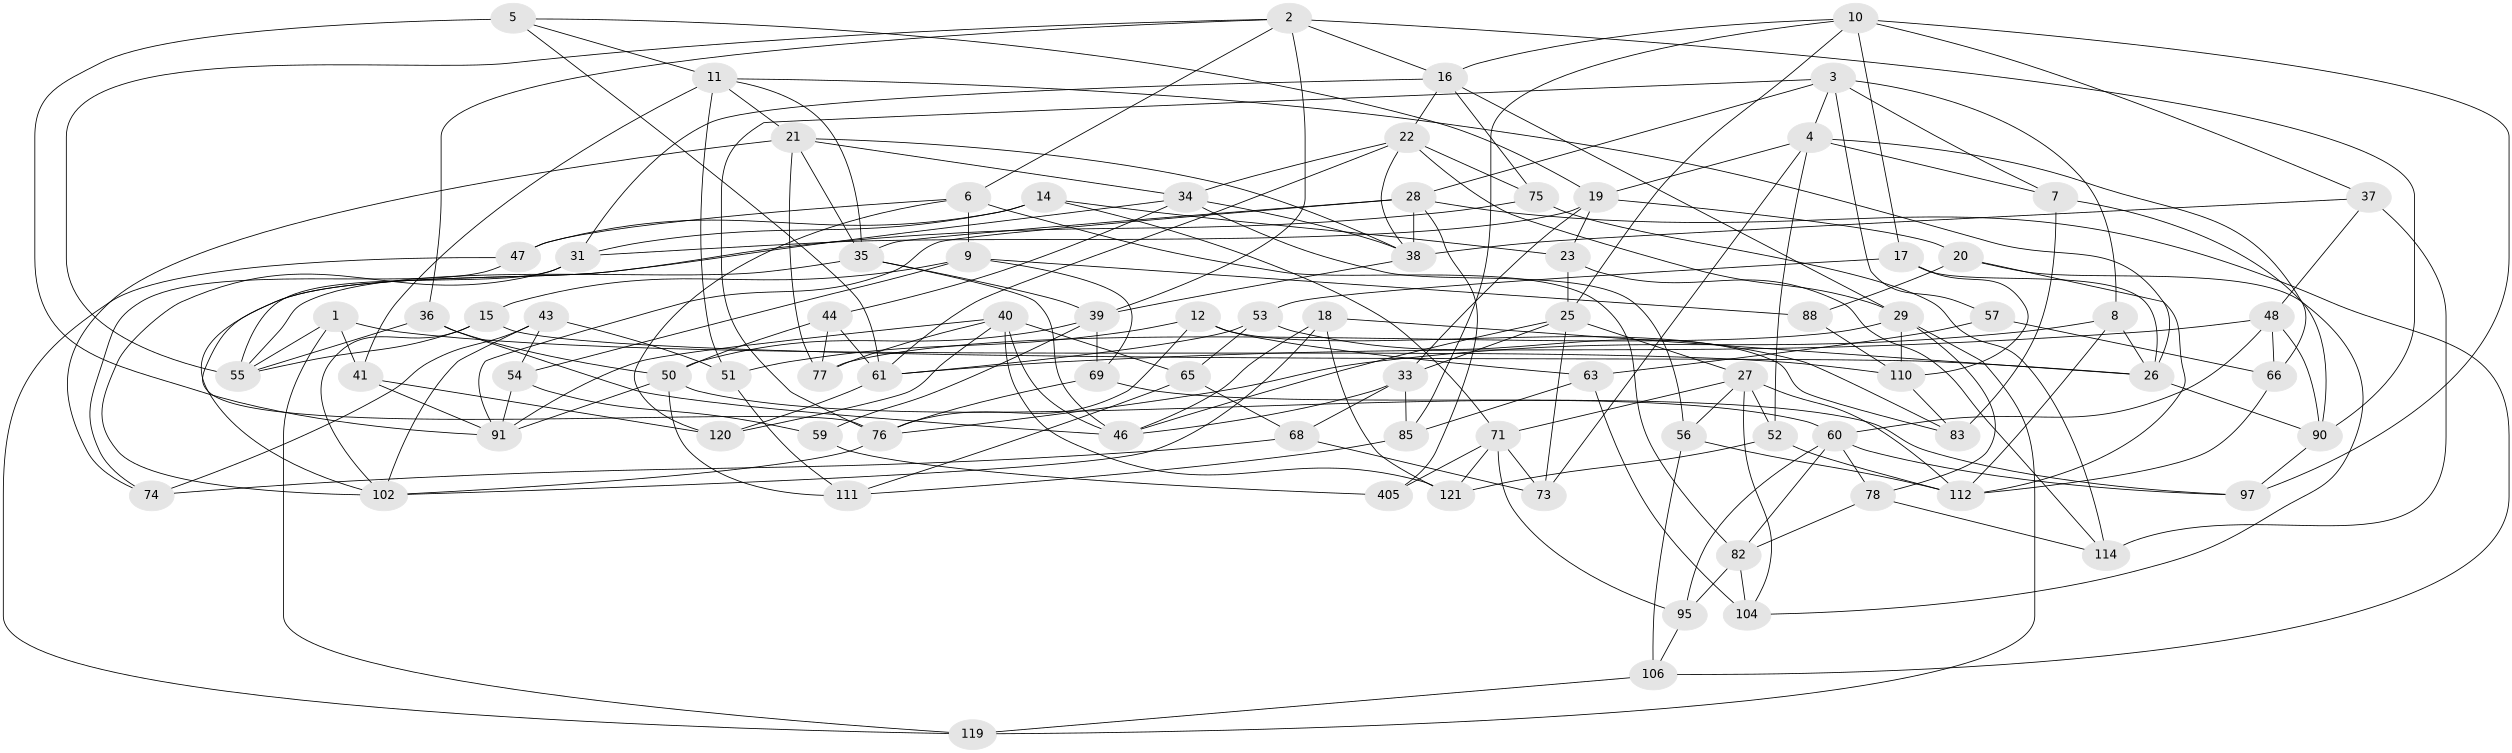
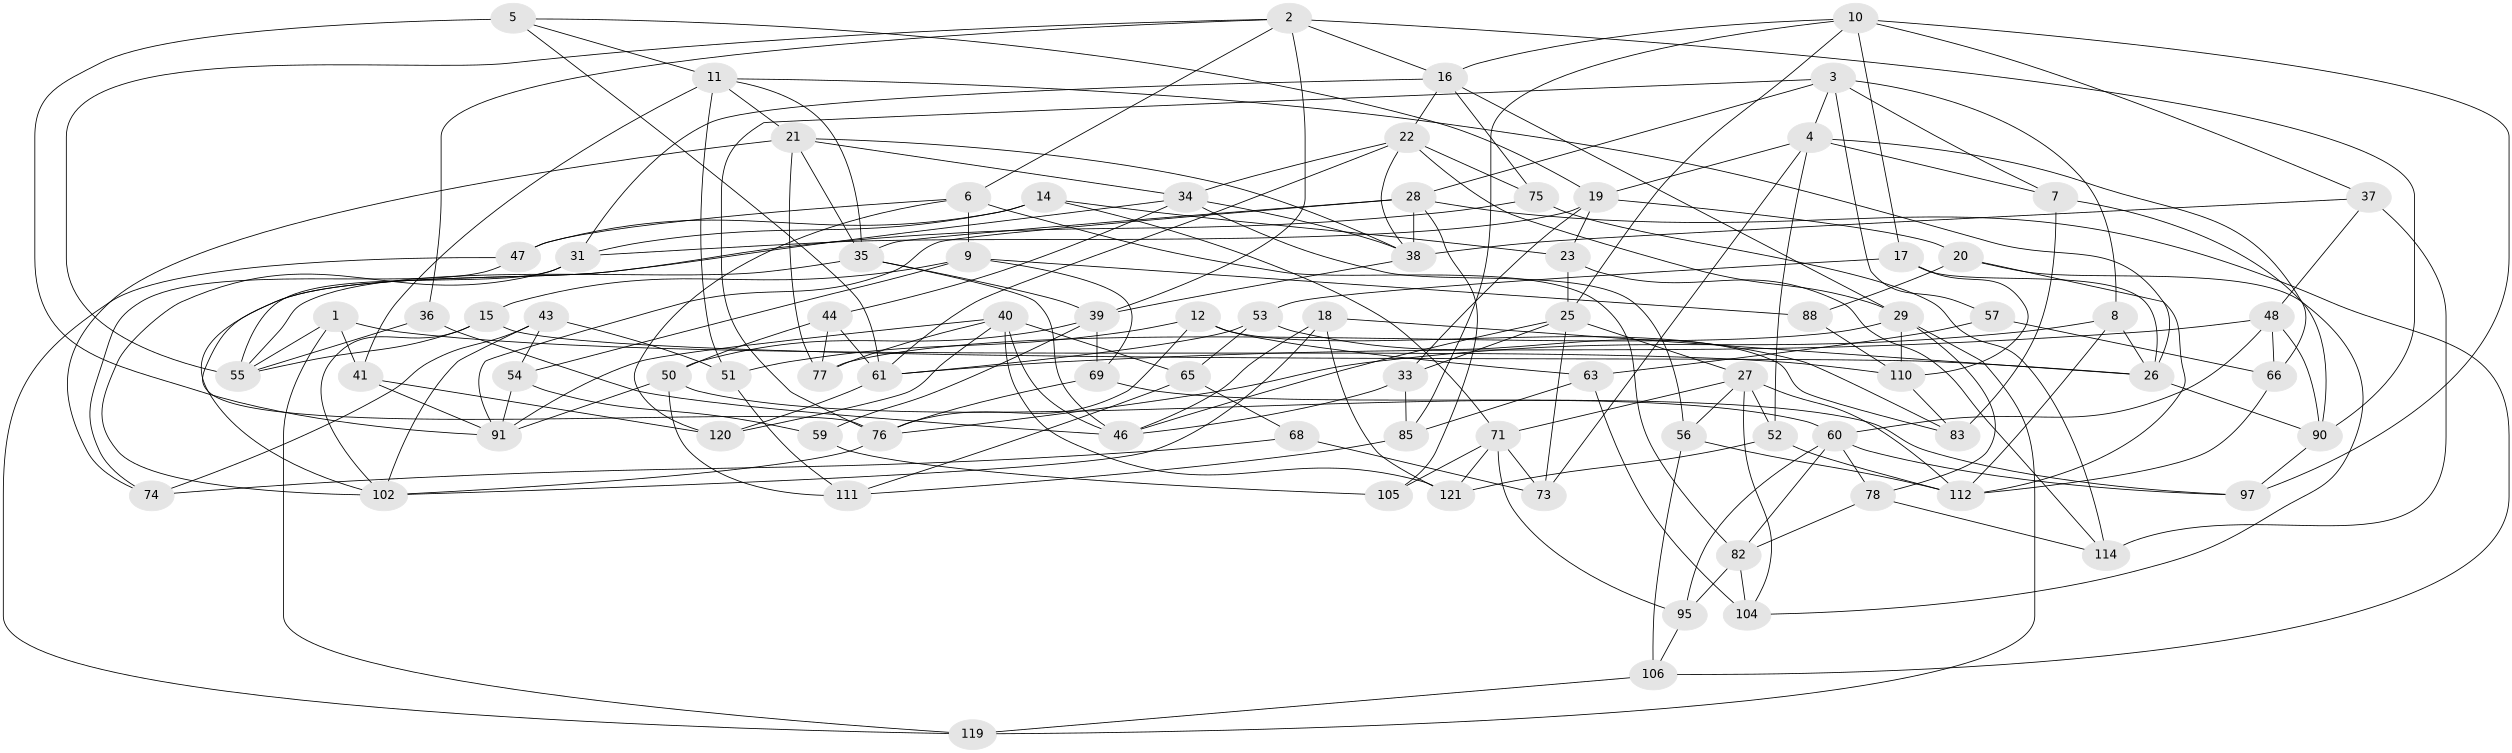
edge "36" -- "50": removed
edge "33" -- "68": removed
node "405": label "405" -> "105"
